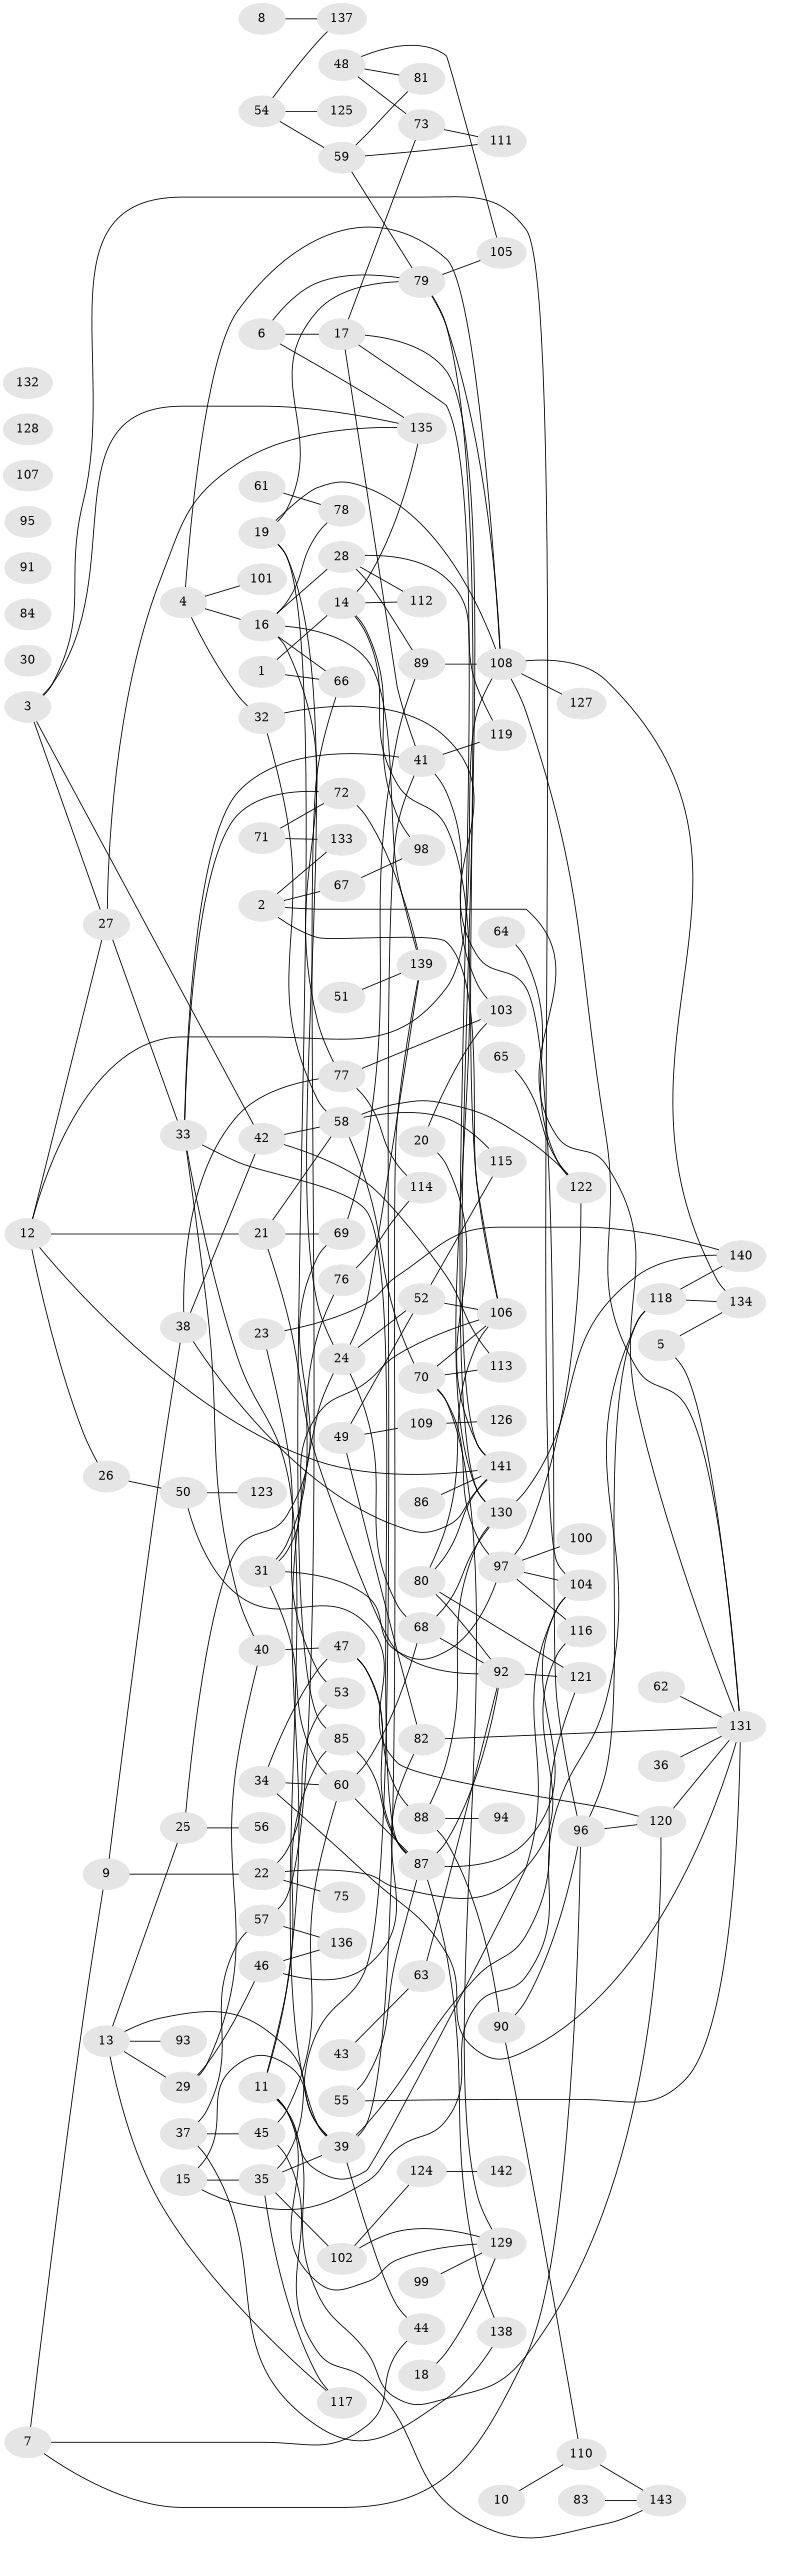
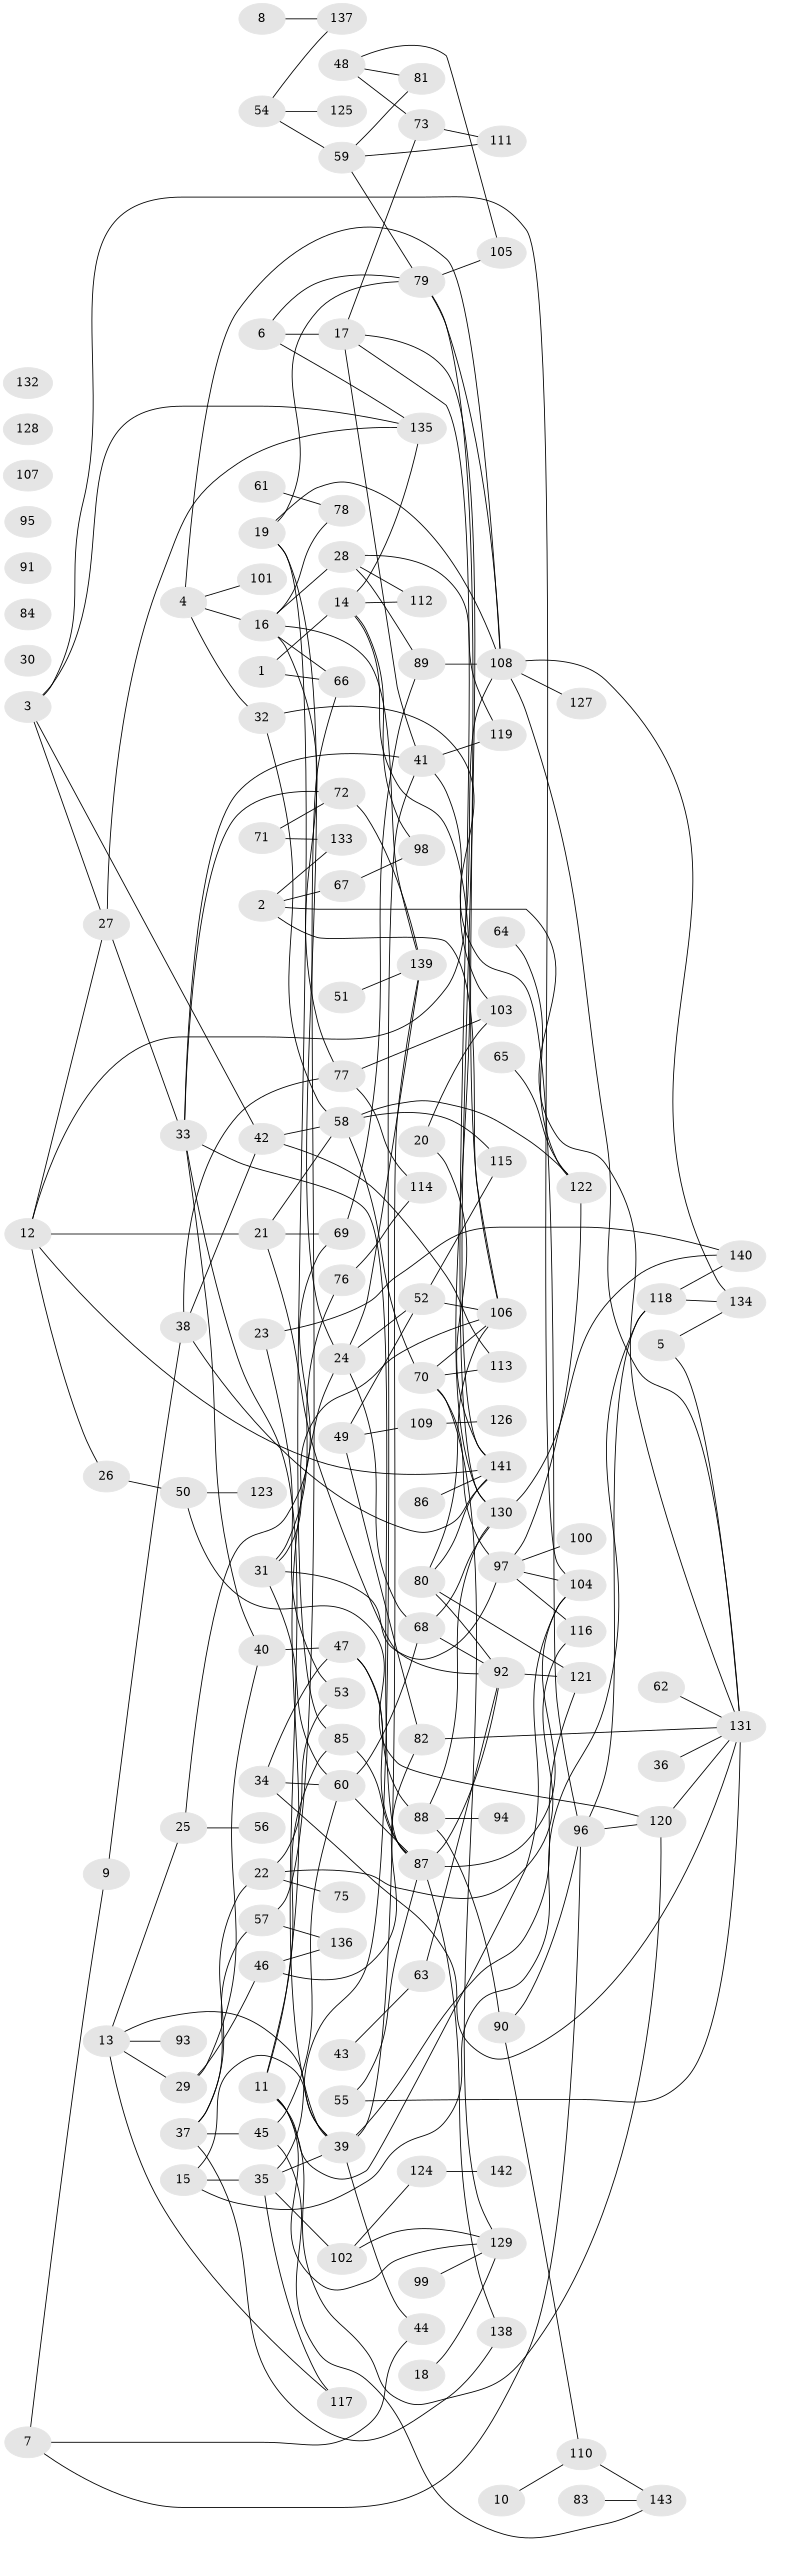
edge "9" -- "22": now "37" -- "22"
